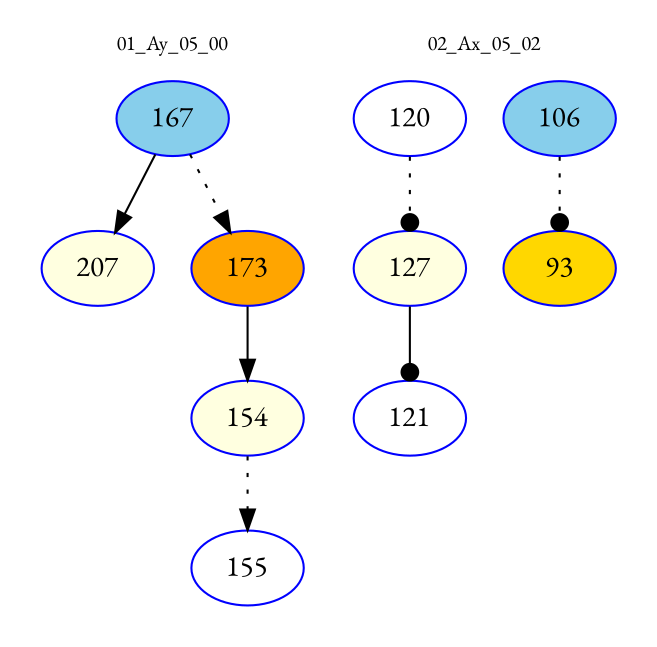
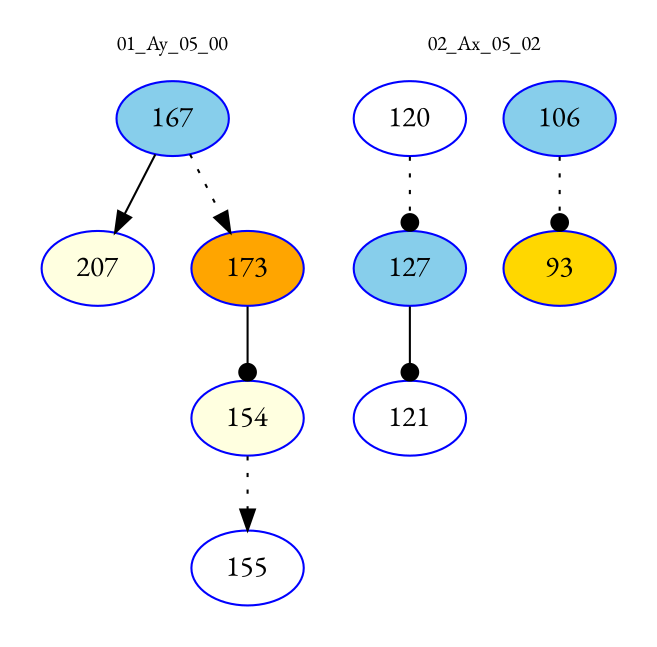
node "127": fillcolor lightyellow -> skyblue
edge "173" -> "154": arrowhead normal -> dot
